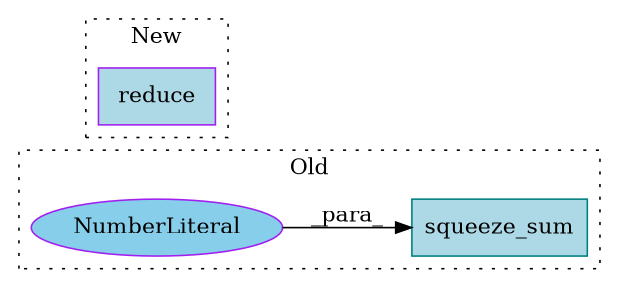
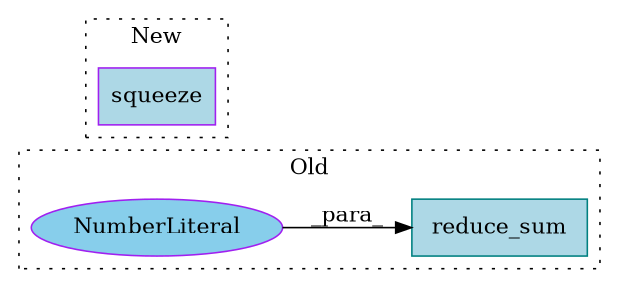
node "reduce": label "reduce" -> "squeeze"
node "squeeze_sum": label "squeeze_sum" -> "reduce_sum"
